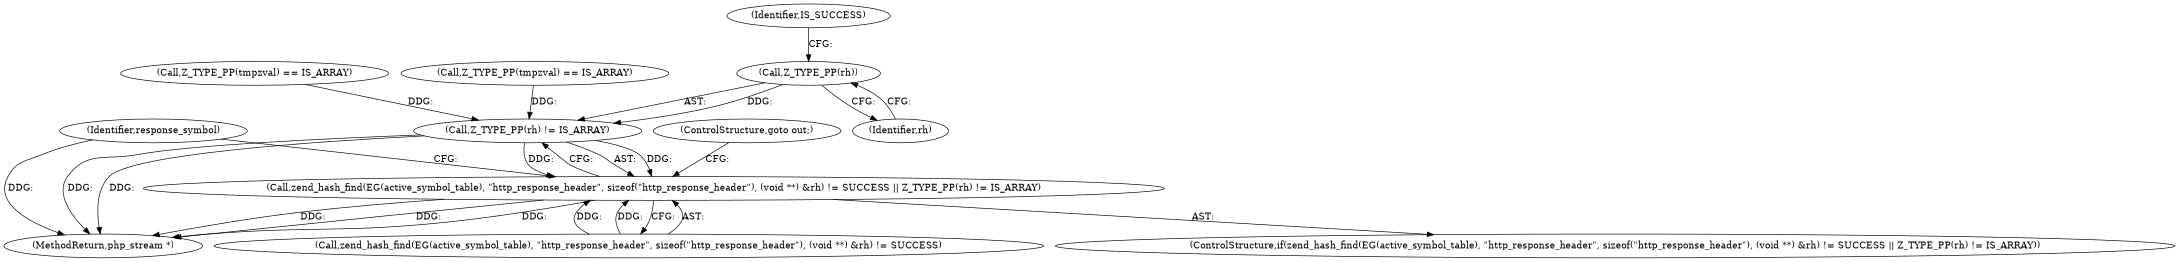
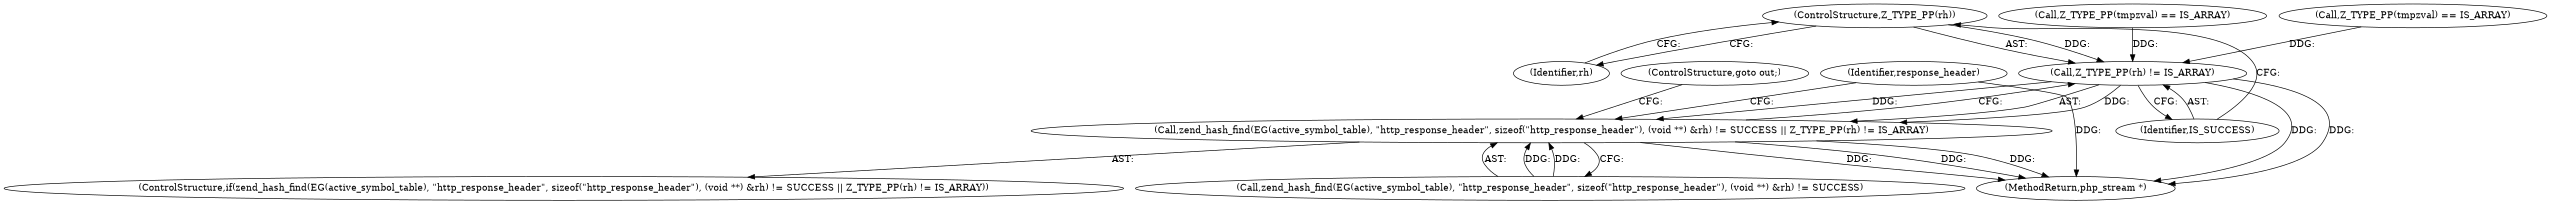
node "(Call,Z_TYPE_PP(rh))": label "(Call,Z_TYPE_PP(rh))" -> "(ControlStructure,Z_TYPE_PP(rh))"
edge "(Identifier,IS_SUCCESS)" -> "(Call,Z_TYPE_PP(rh) != IS_ARRAY)": added, label "AST:"
edge "(Call,Z_TYPE_PP(rh) != IS_ARRAY)" -> "(Identifier,IS_SUCCESS)": added, label "CFG:"
node "(Identifier,response_symbol)": label "(Identifier,response_symbol)" -> "(Identifier,response_header)"
